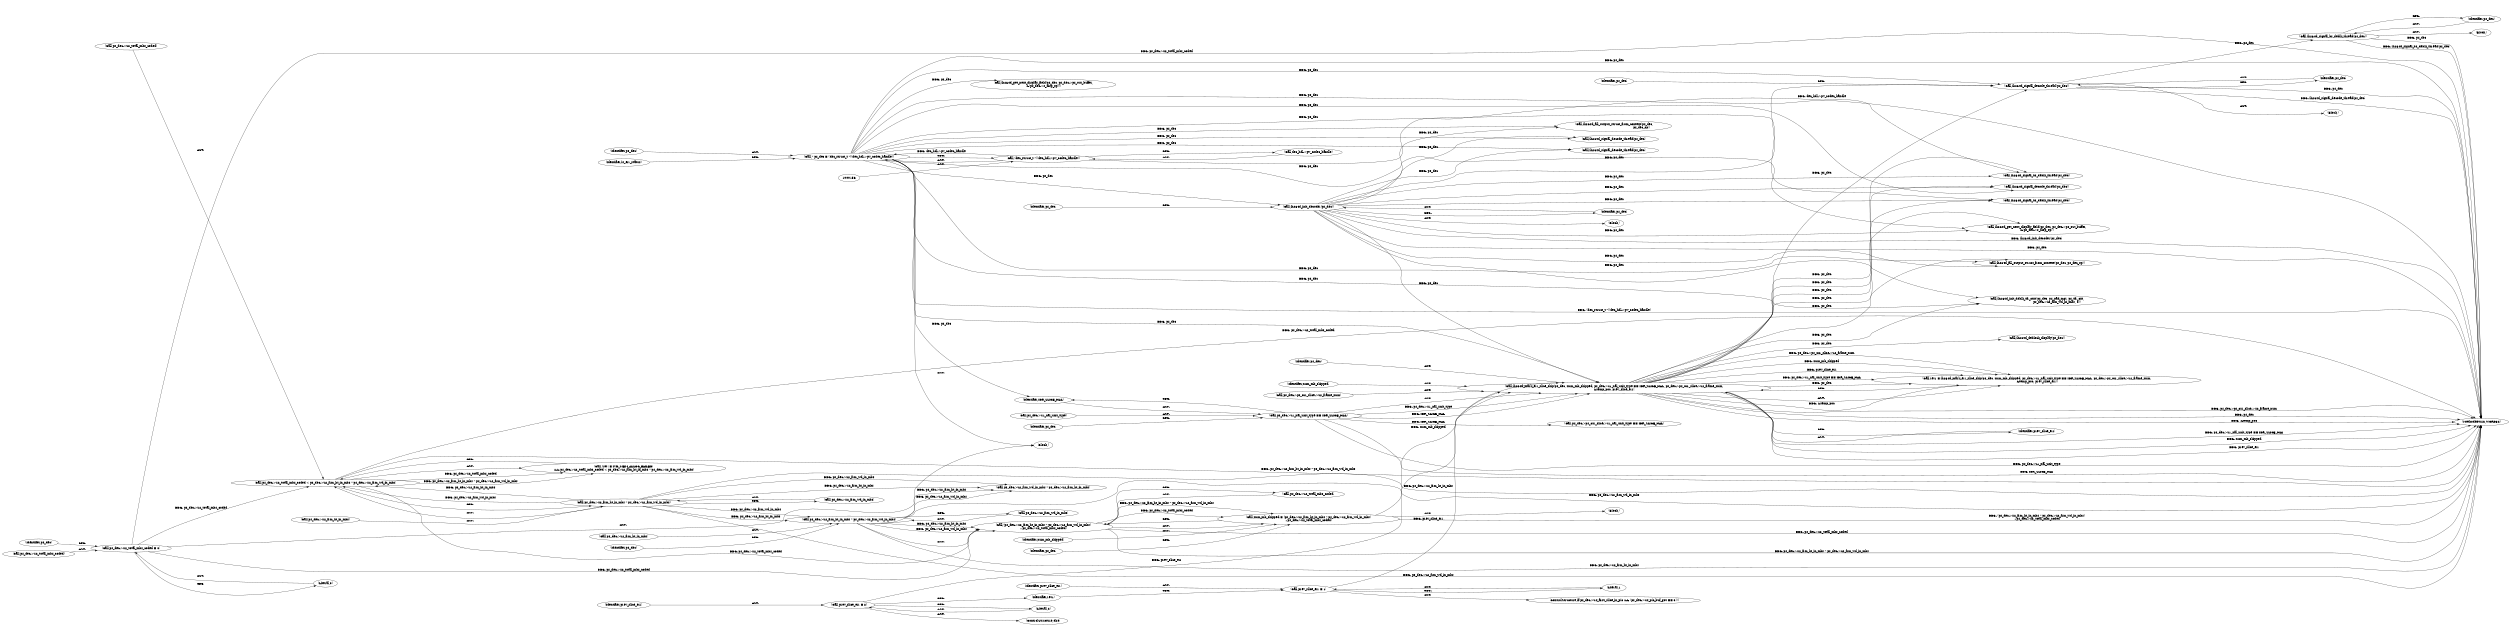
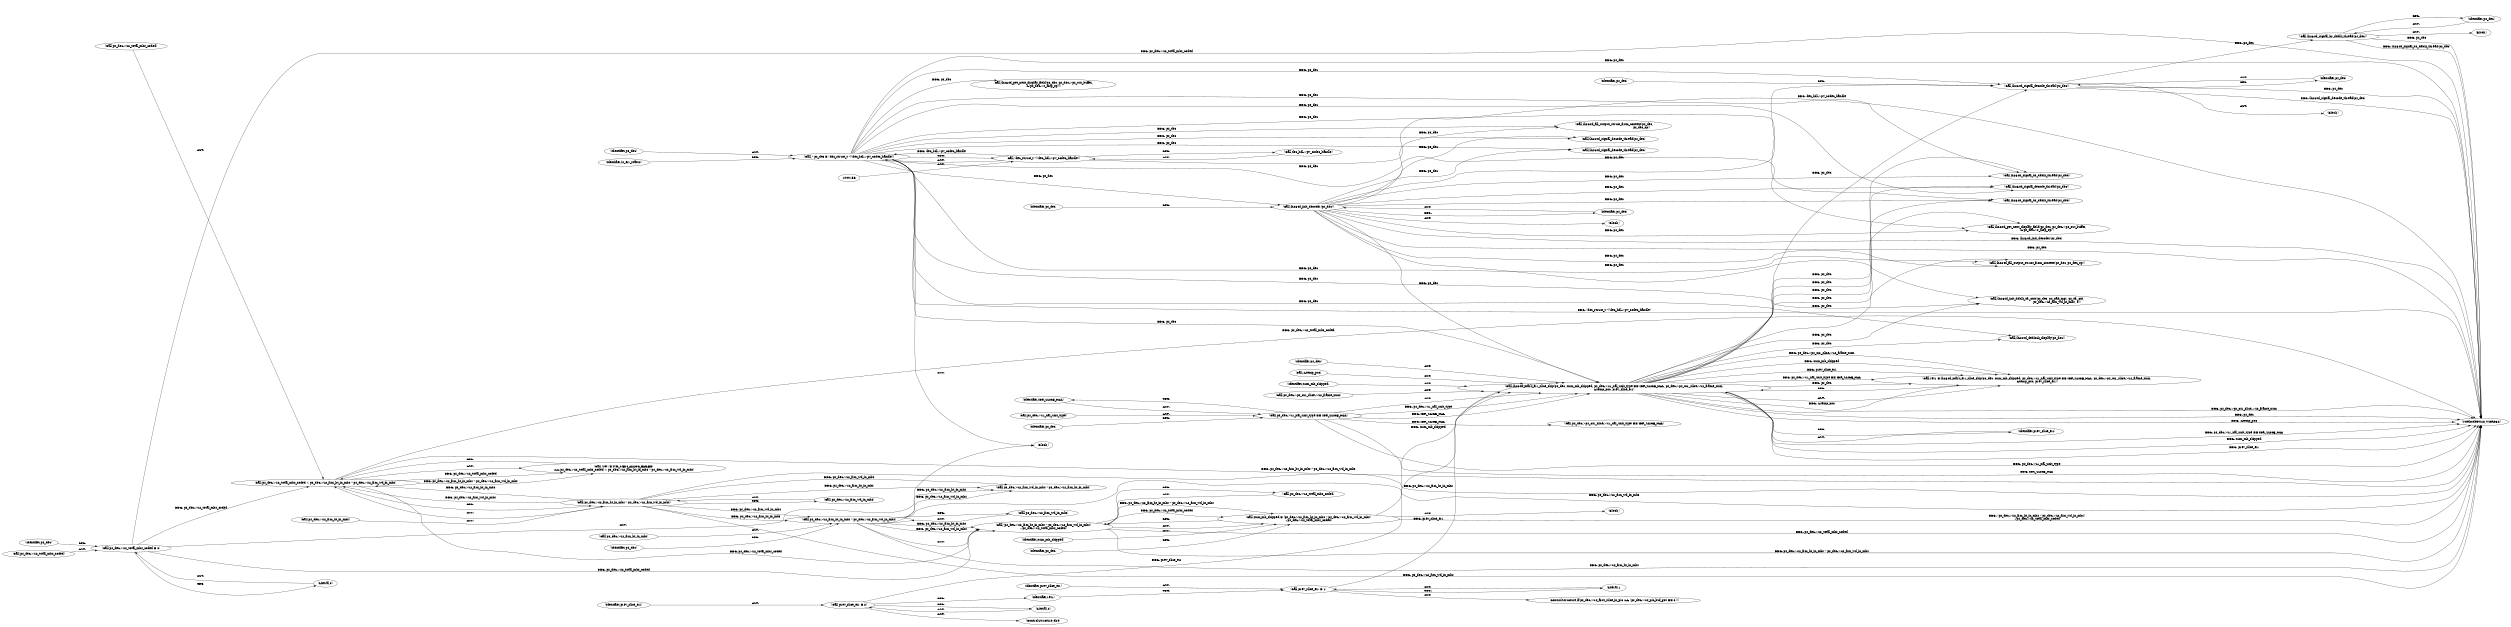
edge "(Call,* ps_dec = (dec_struct_t *)(dec_hdl->pv_codec_handle))" -> "(Identifier,IDR_SLICE_NAL)": now "(Call,* ps_dec = (dec_struct_t *)(dec_hdl->pv_codec_handle))" -> "(Call,ih264d_deblock_display(ps_dec))"
node "(Call,&temp_poc)": added
